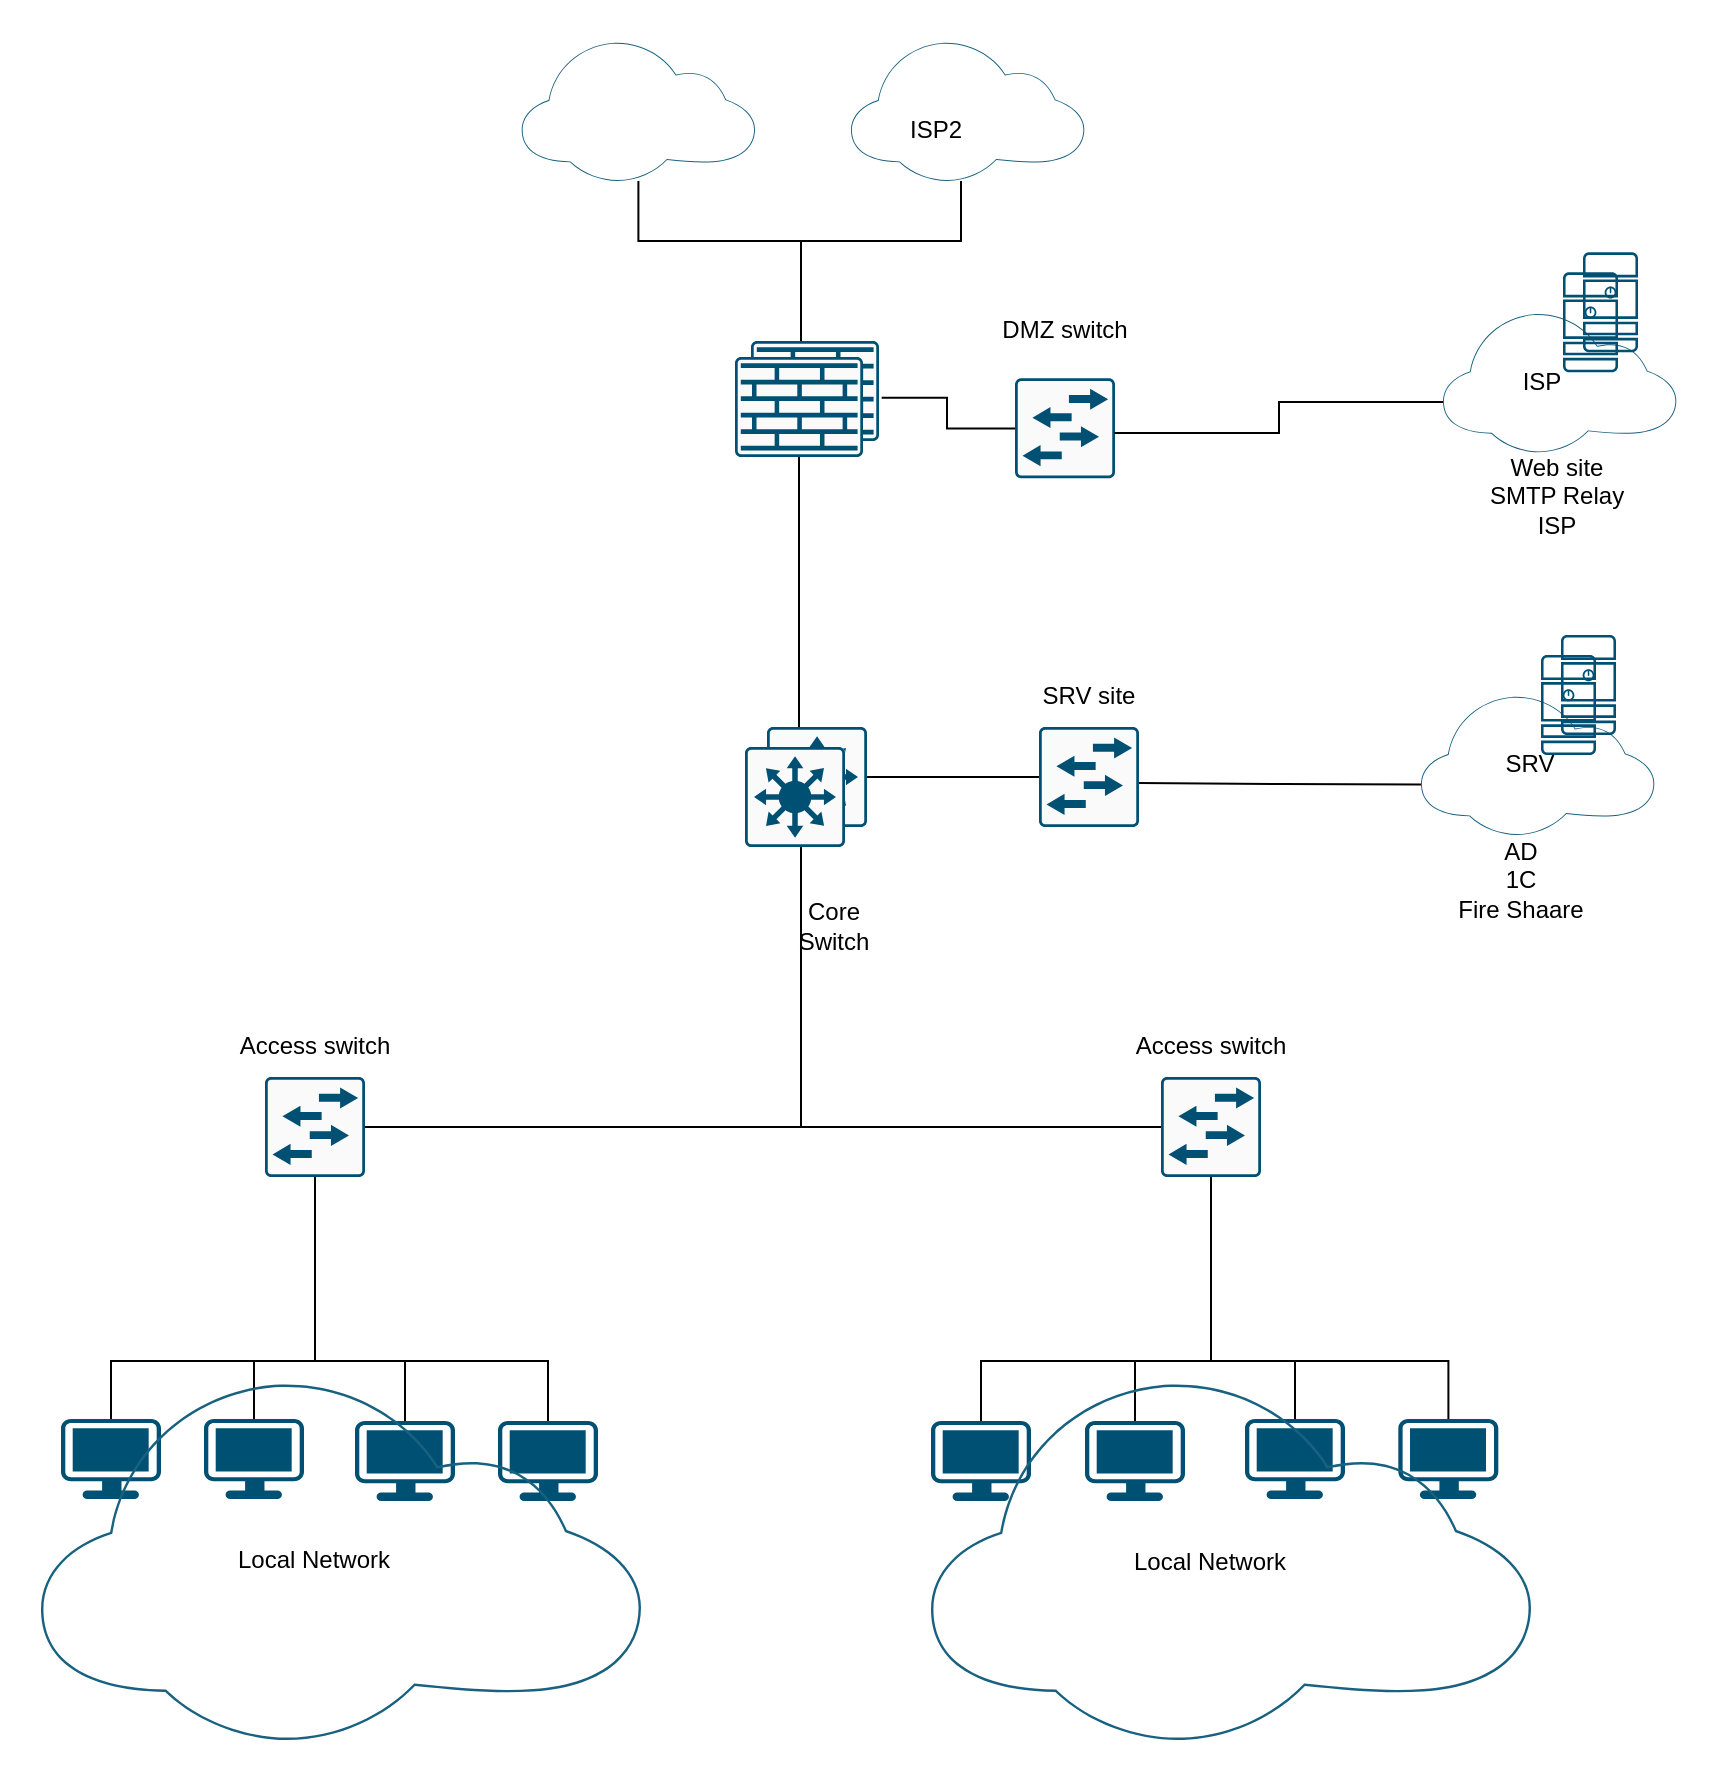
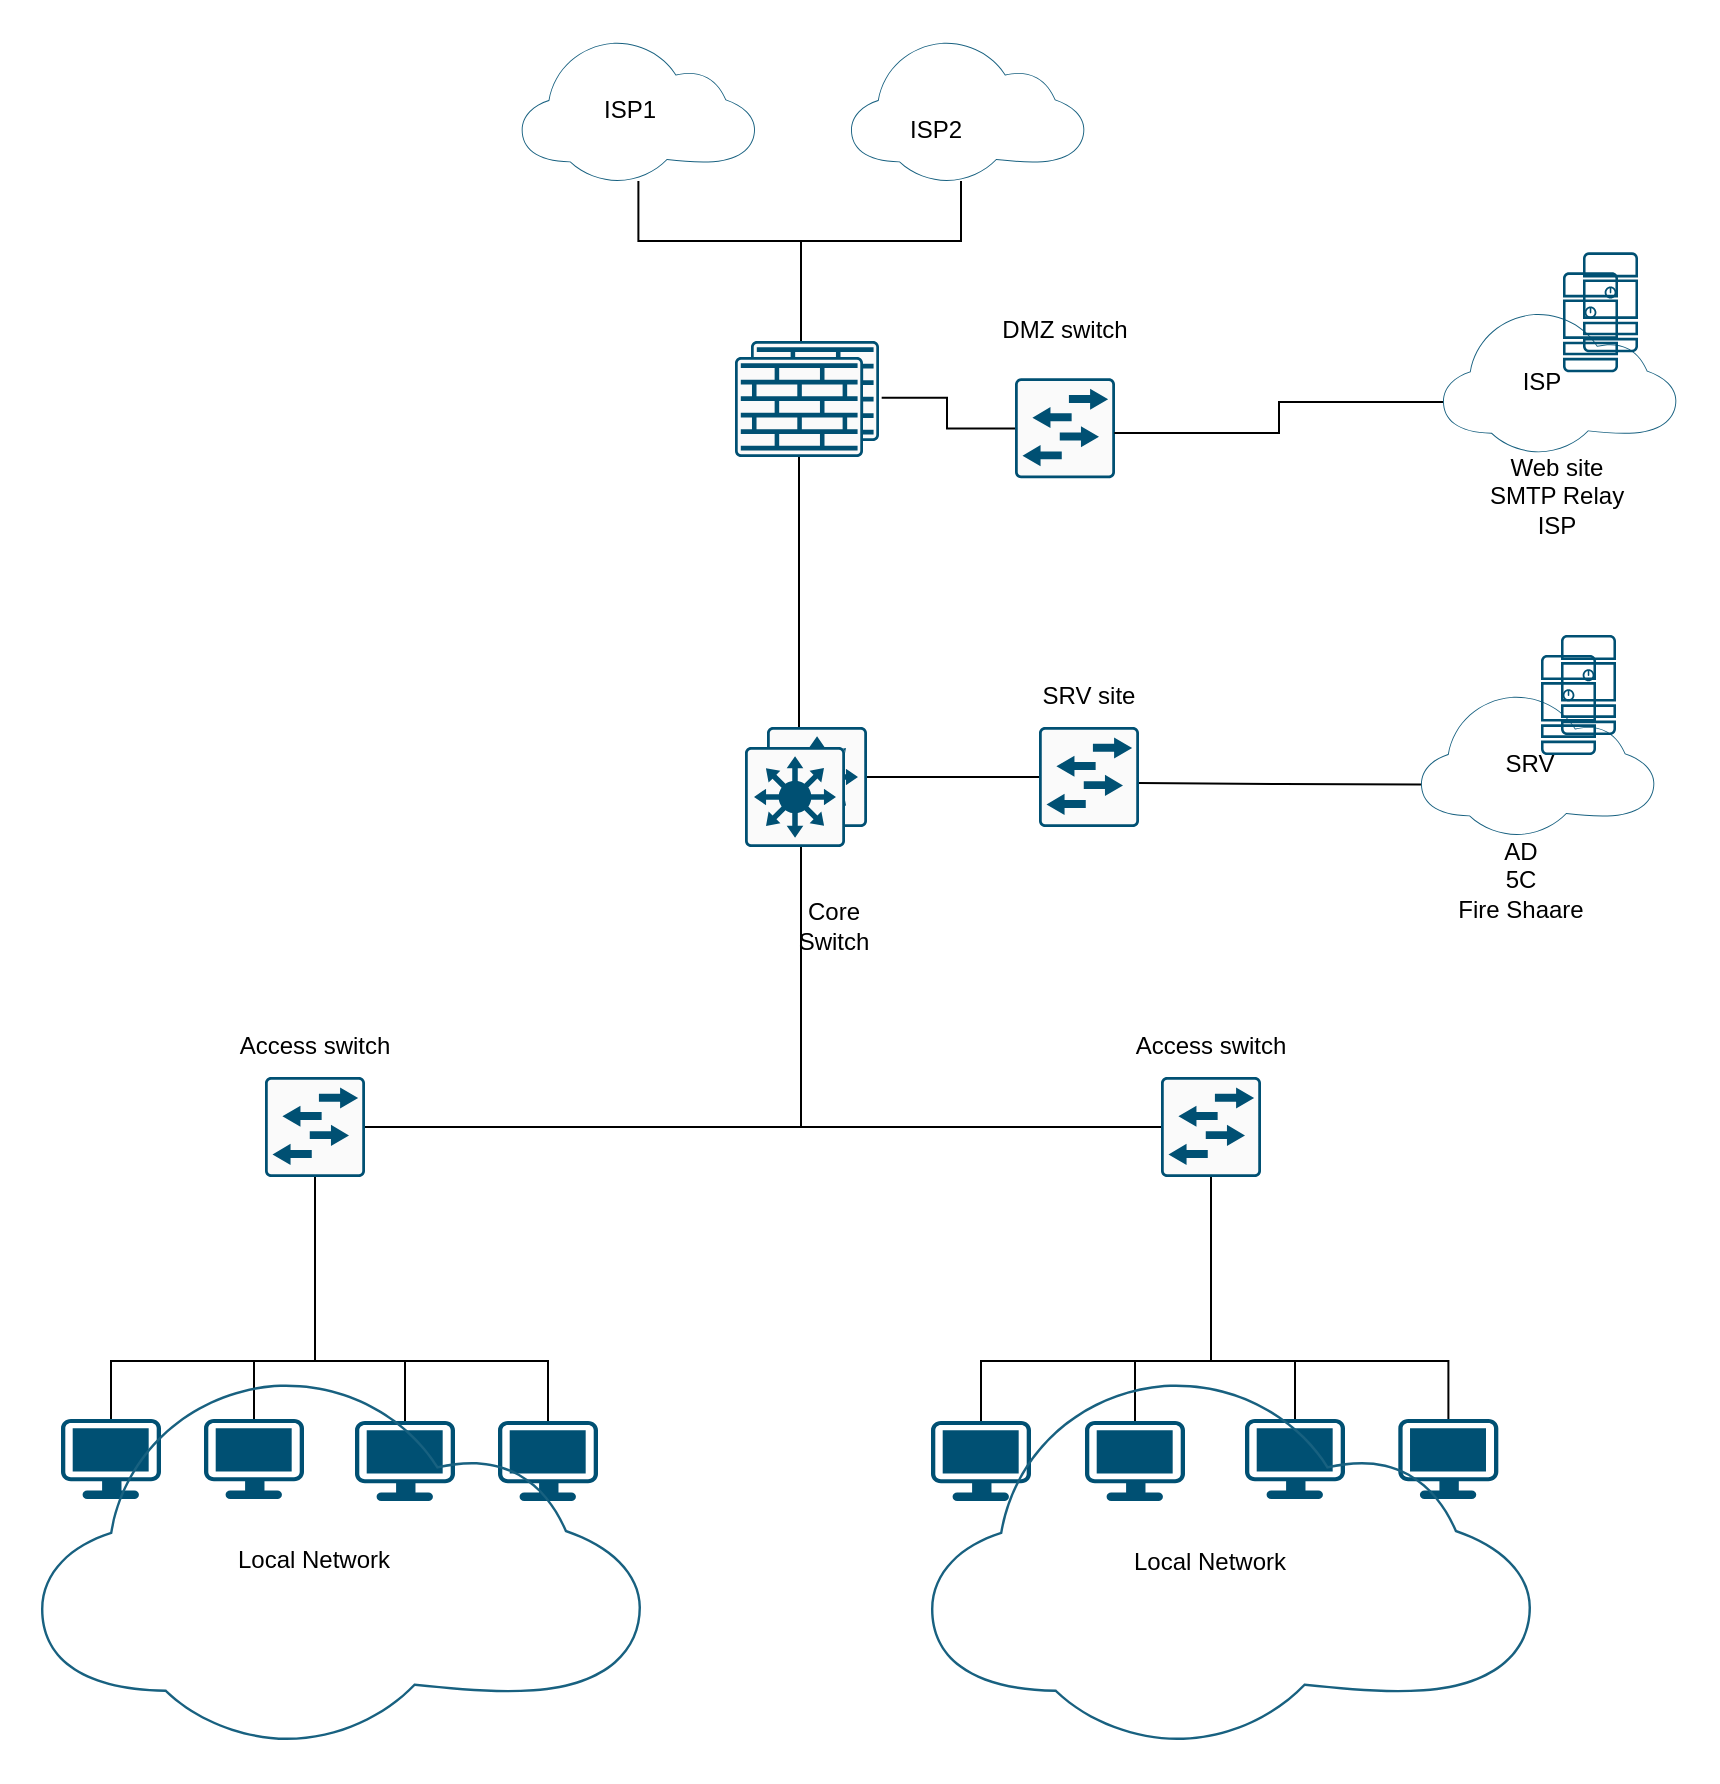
node "ISP1": added
node "AD 1C Fire Shaare": label "AD 1C Fire Shaare" -> "AD 5C Fire Shaare"
